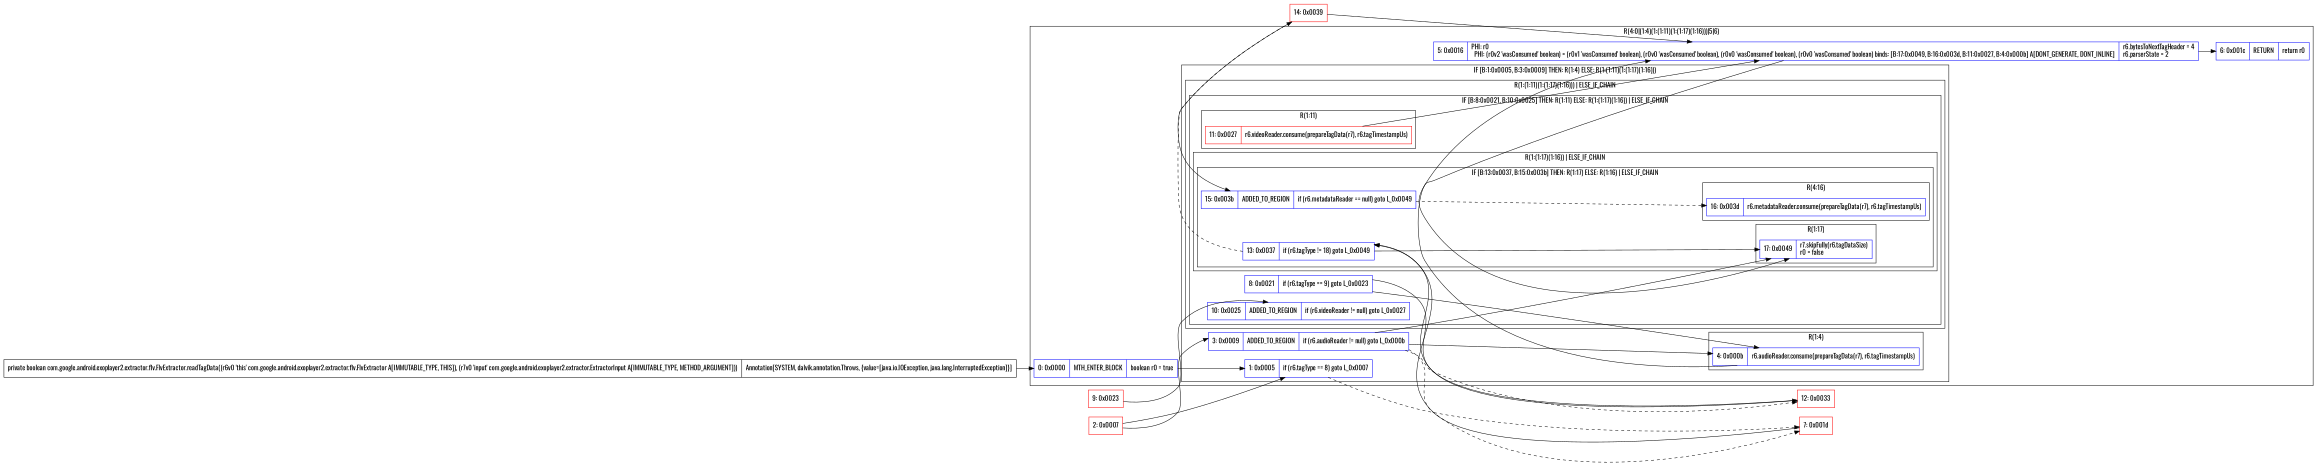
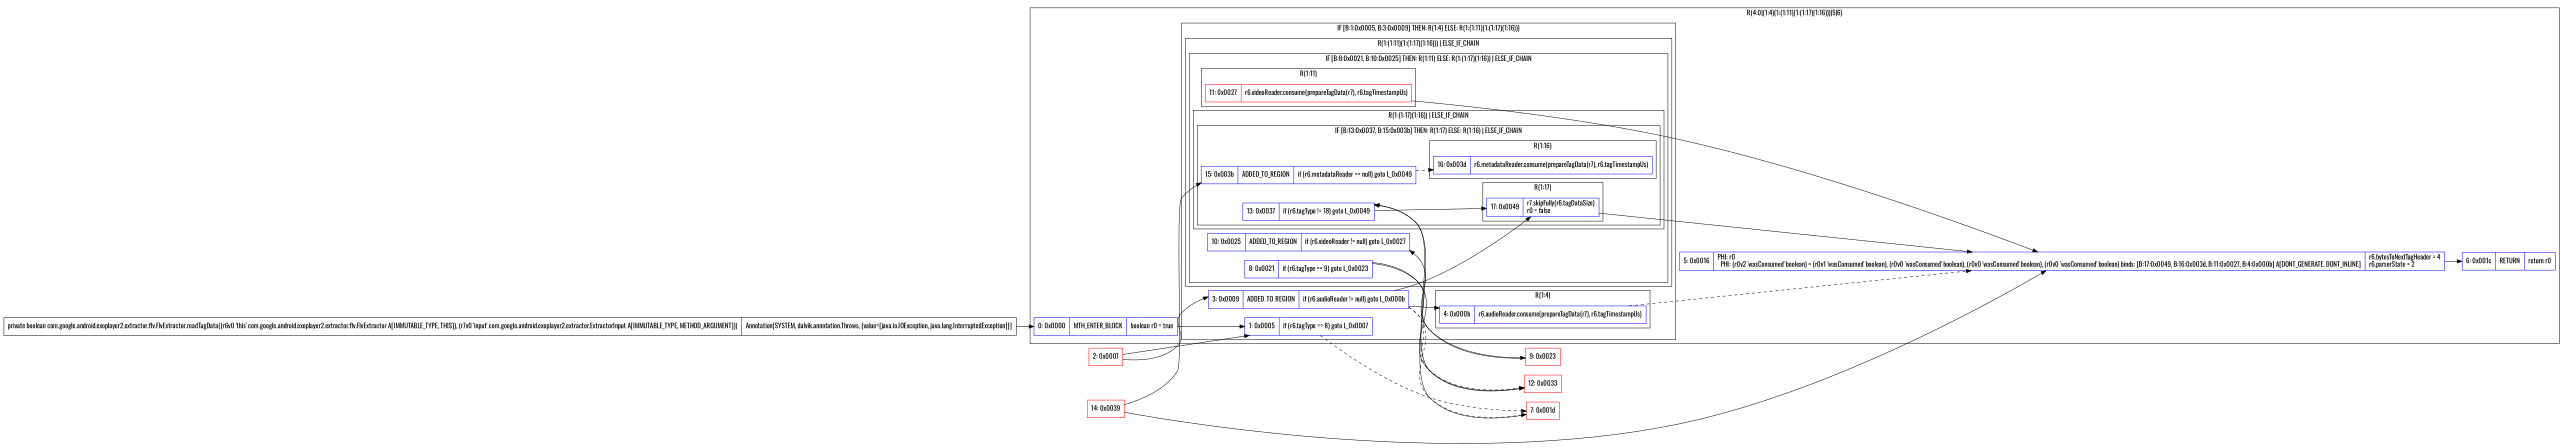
edge "13: 0x0037" -> "14: 0x0039": removed
cluster "R(4:16)": label "R(4:16)" -> "R(1:16)"
edge "5: 0x0016" -> "17: 0x0049": reversed
edge "4: 0x000b" -> "5: 0x0016": style solid -> dashed
edge "8: 0x0021" -> "4: 0x000b": now "8: 0x0021" -> "9: 0x0023"
